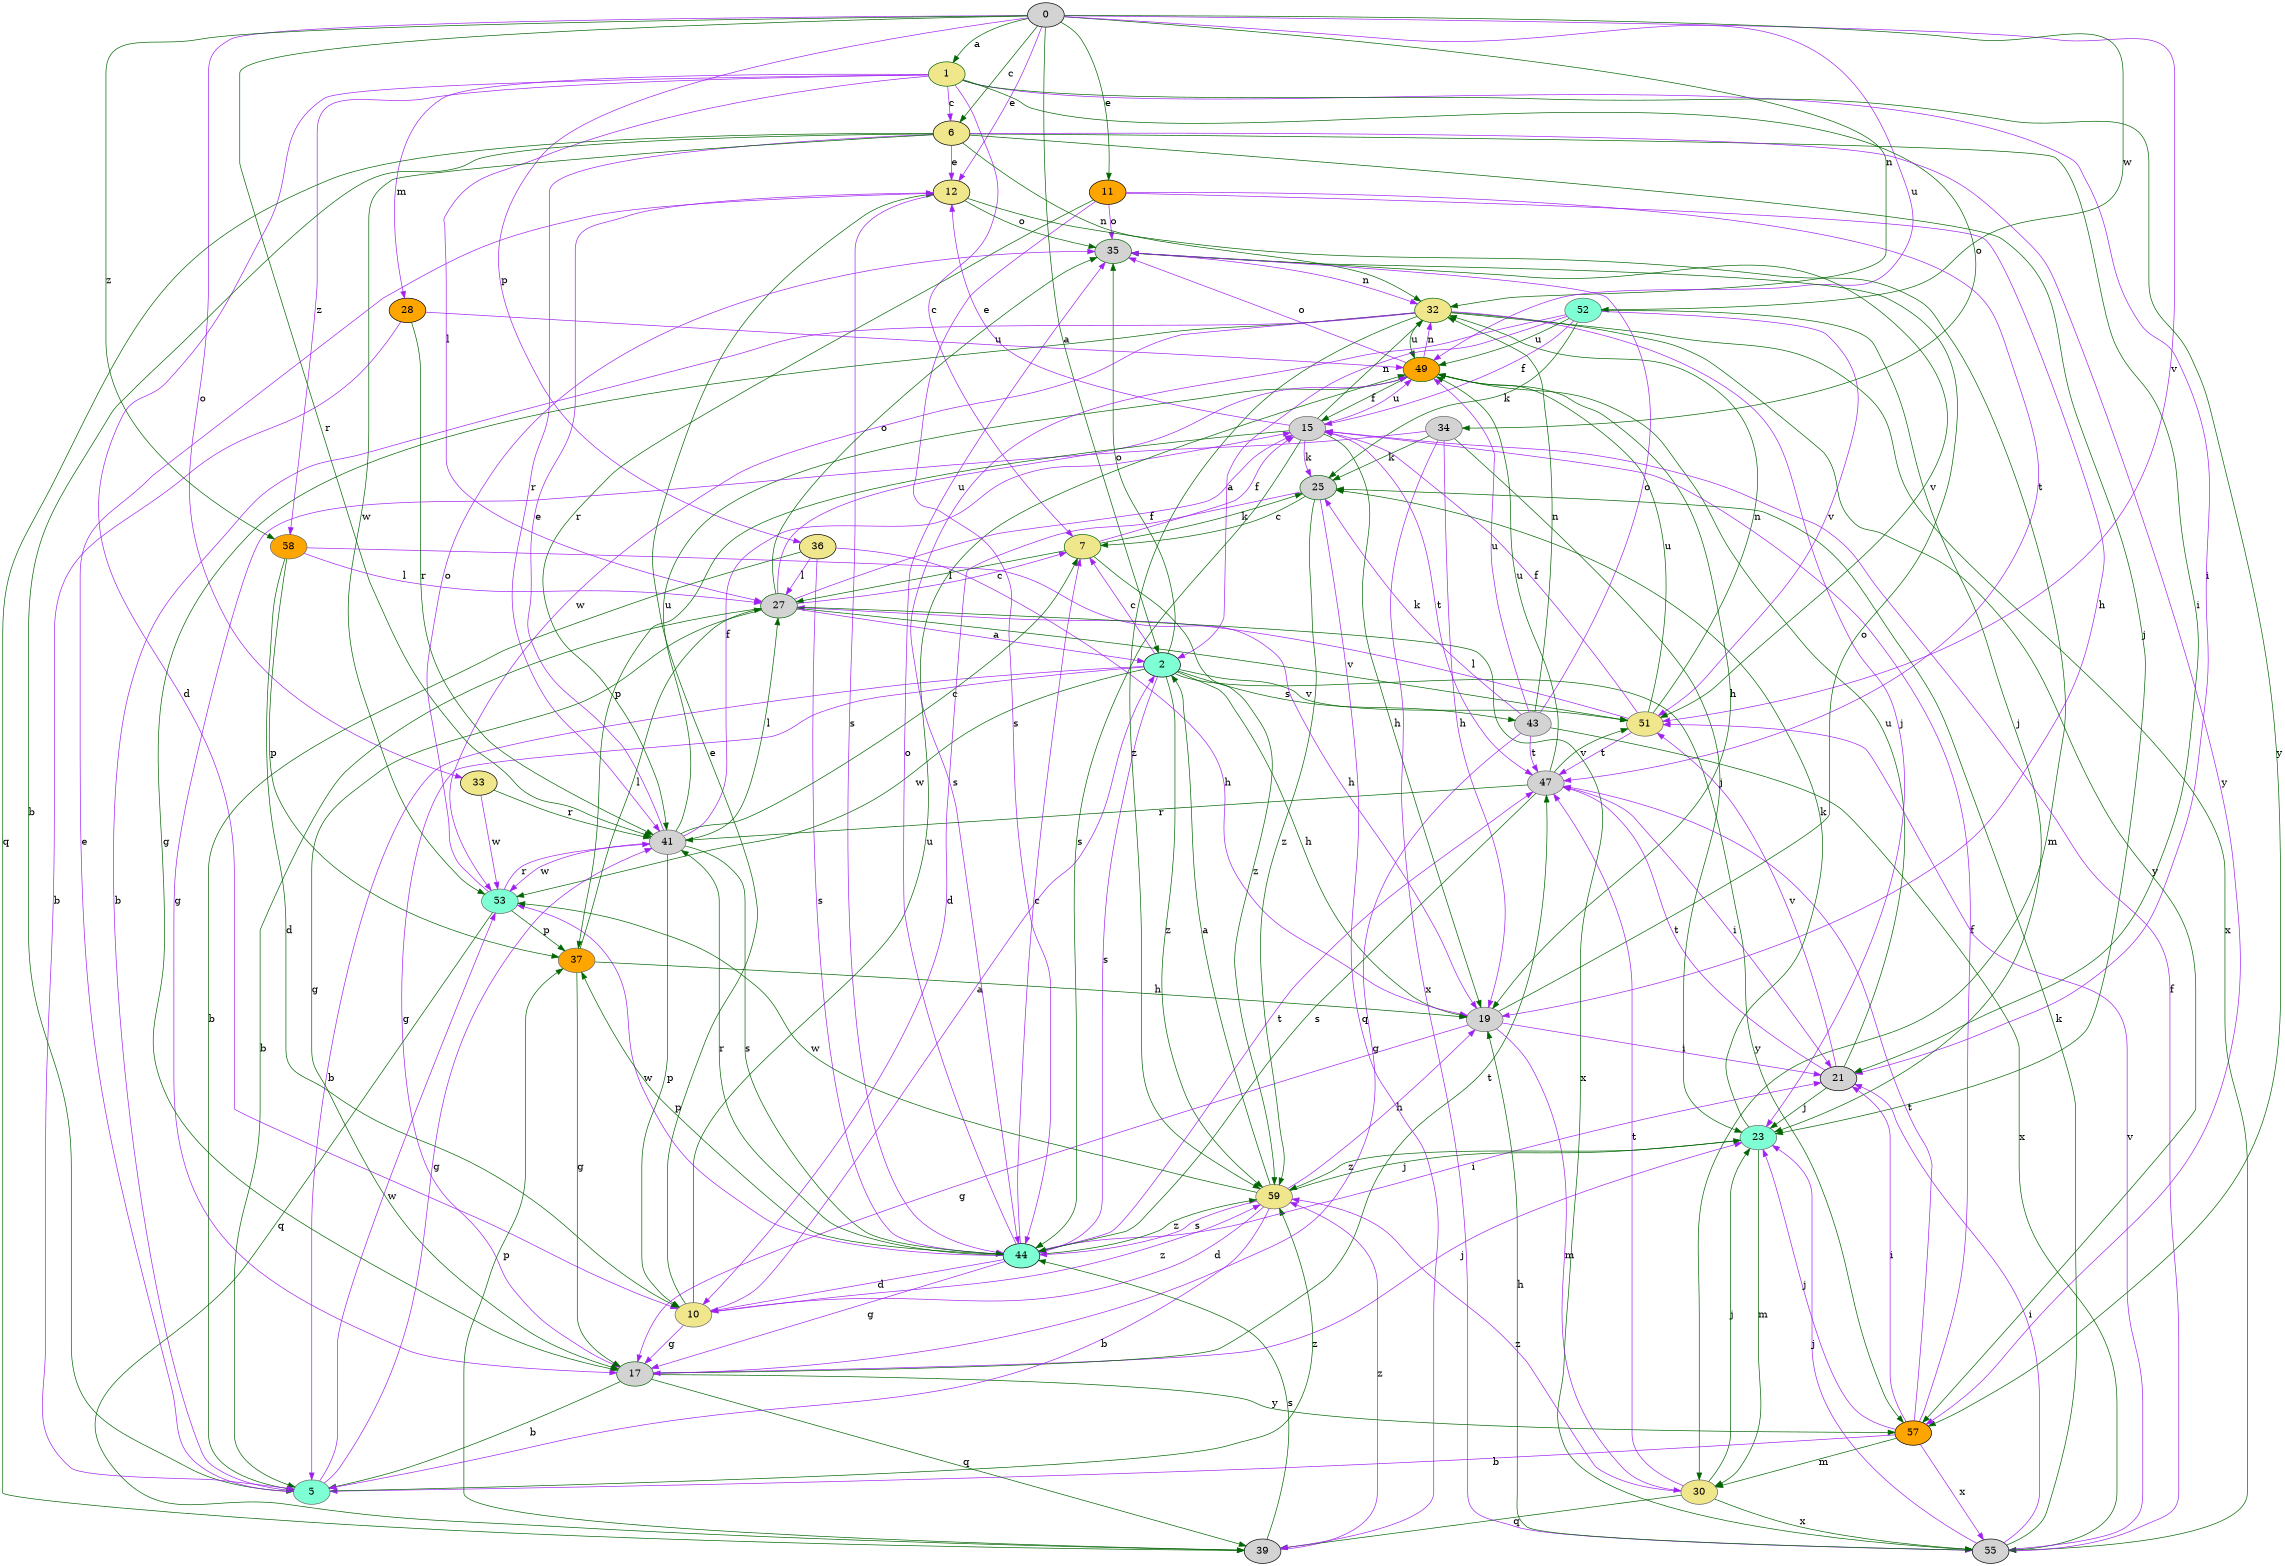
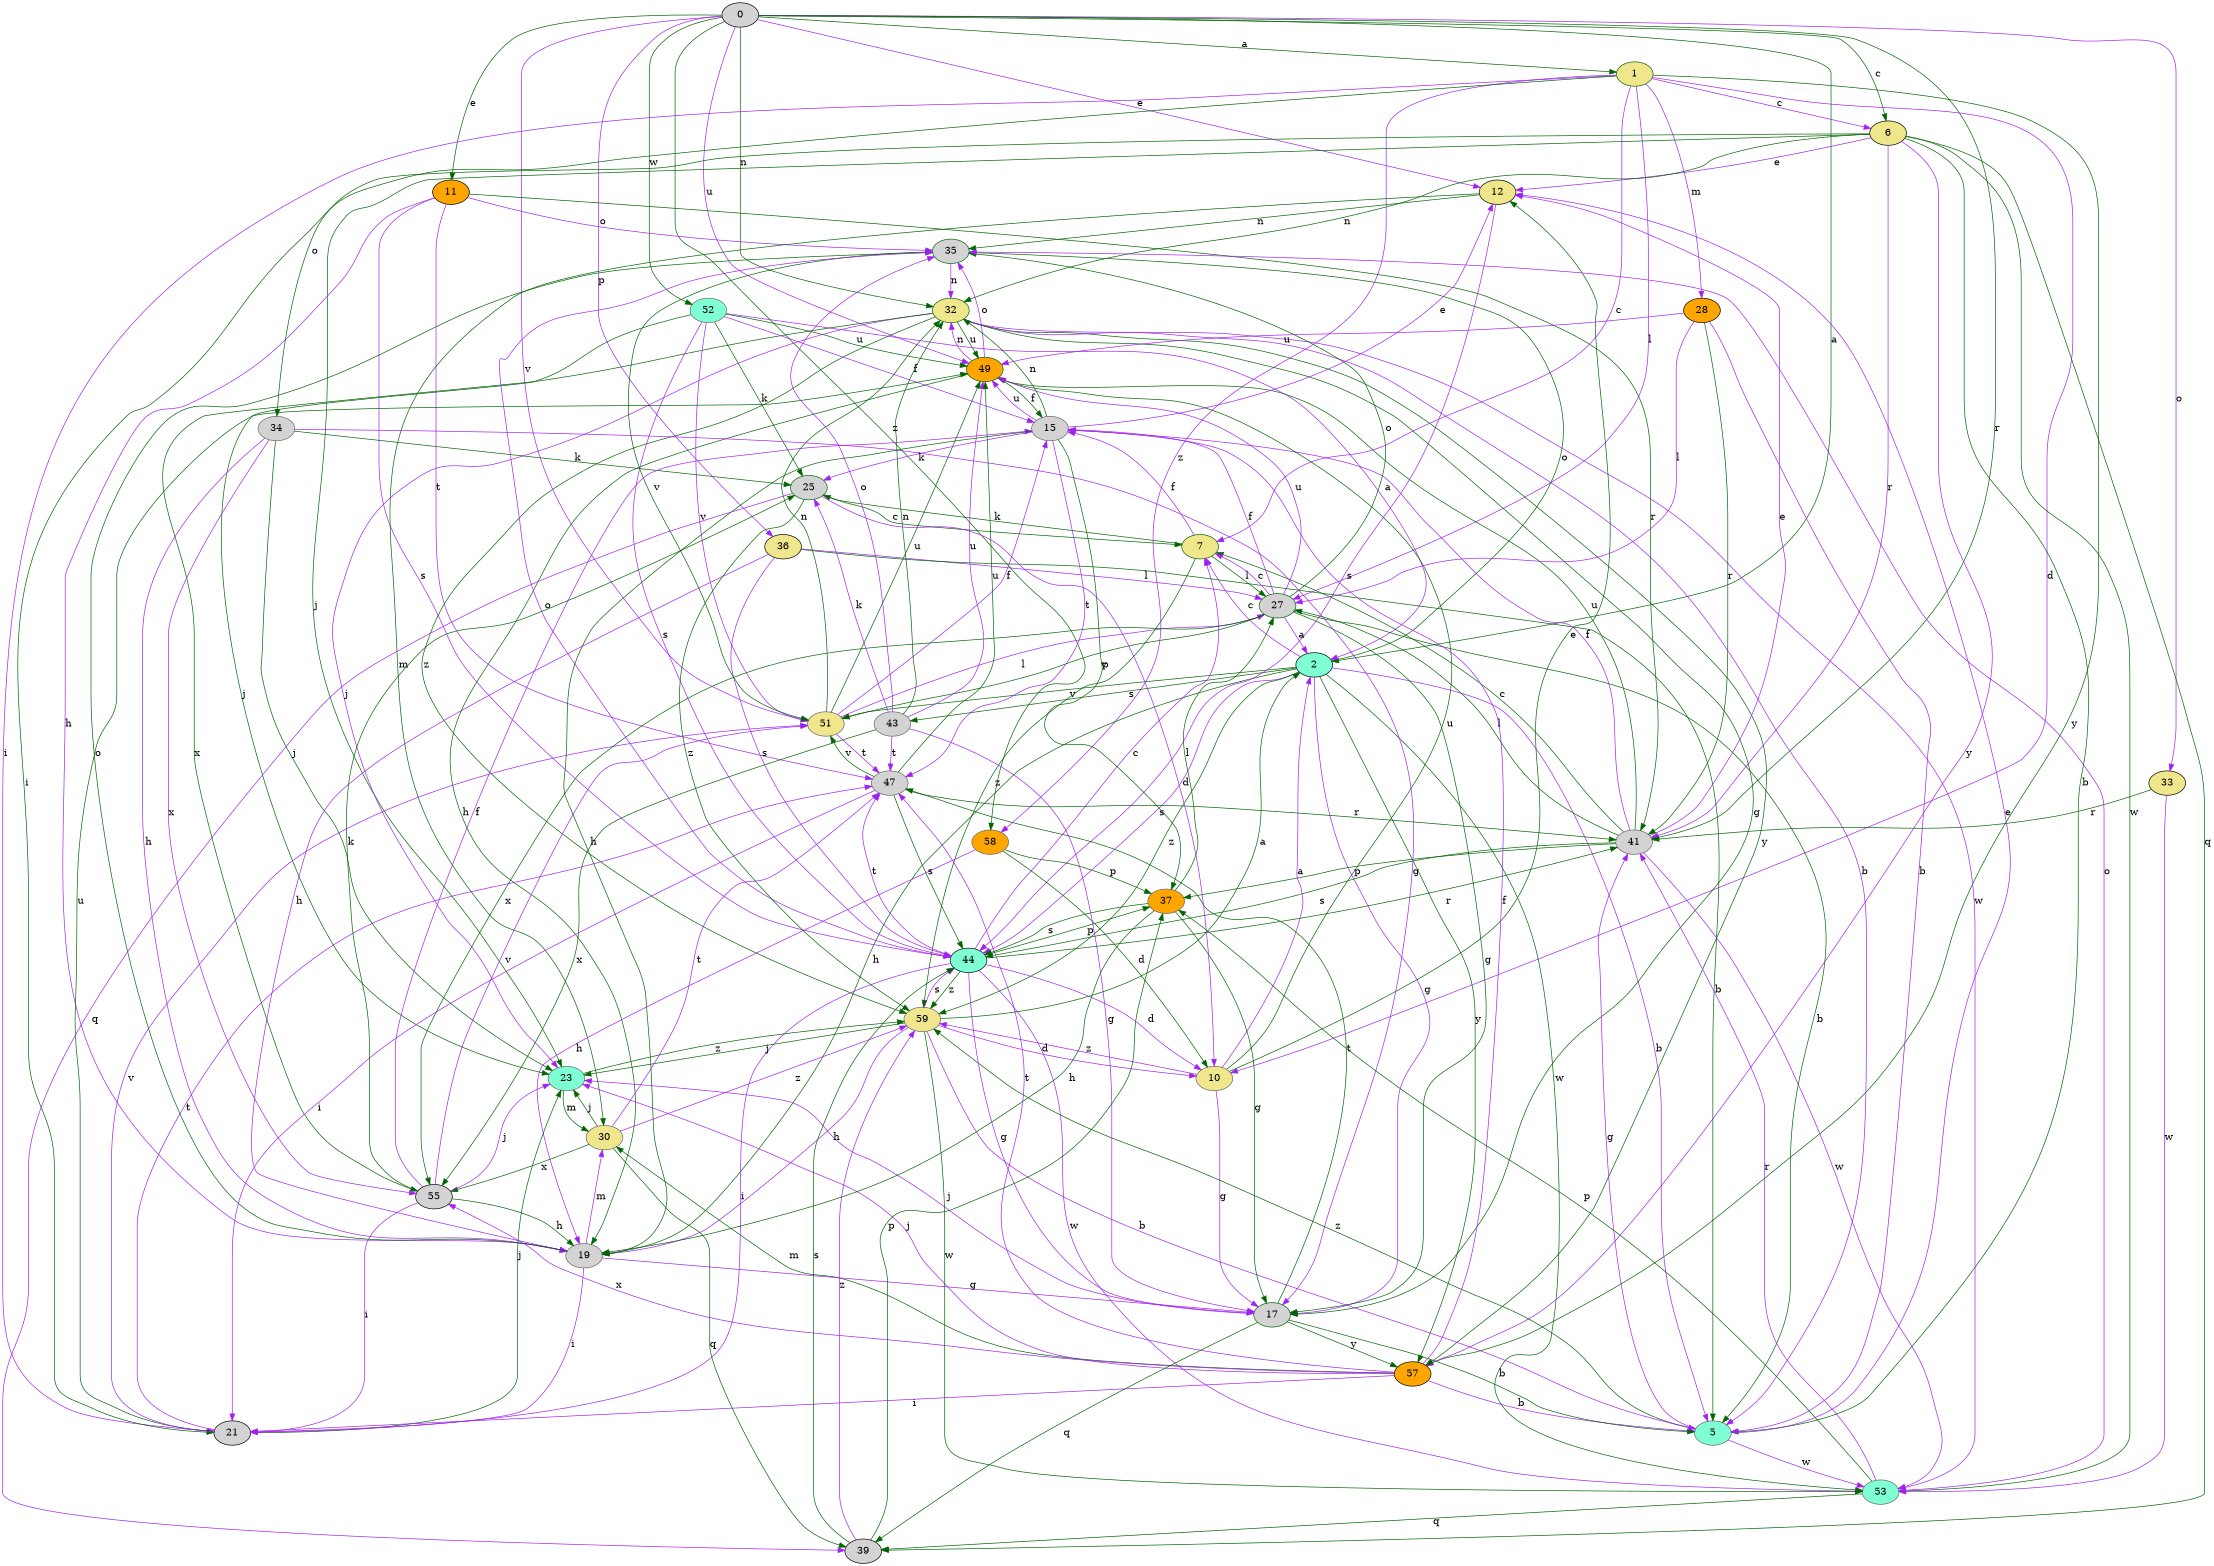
edge "12" -> "35": label "o" -> "n"
edge "58" -> "27": now "28" -> "27"
edge "23" -> "25": removed, label "k"
edge "15" -> "44": now "37" -> "44"
edge "41" -> "10": now "41" -> "37"
